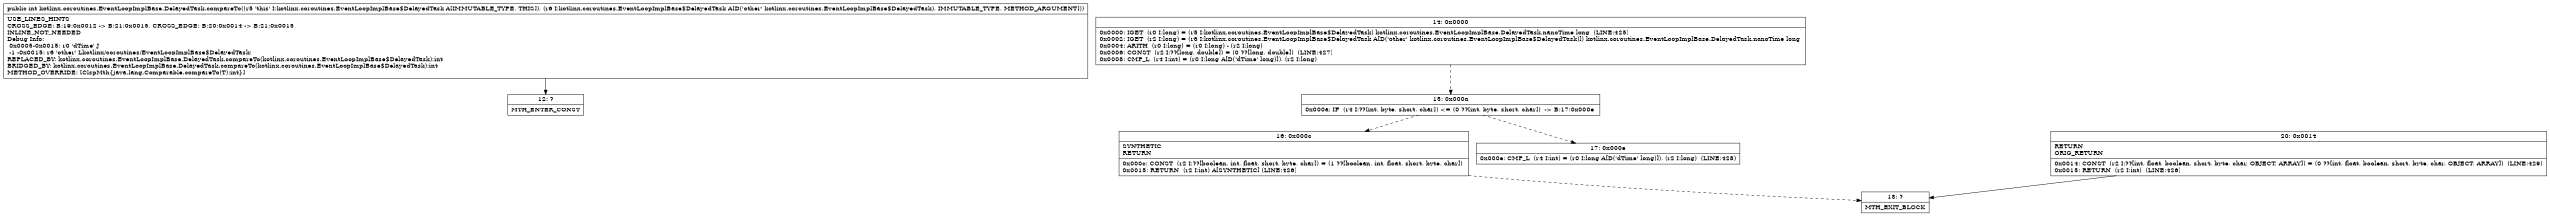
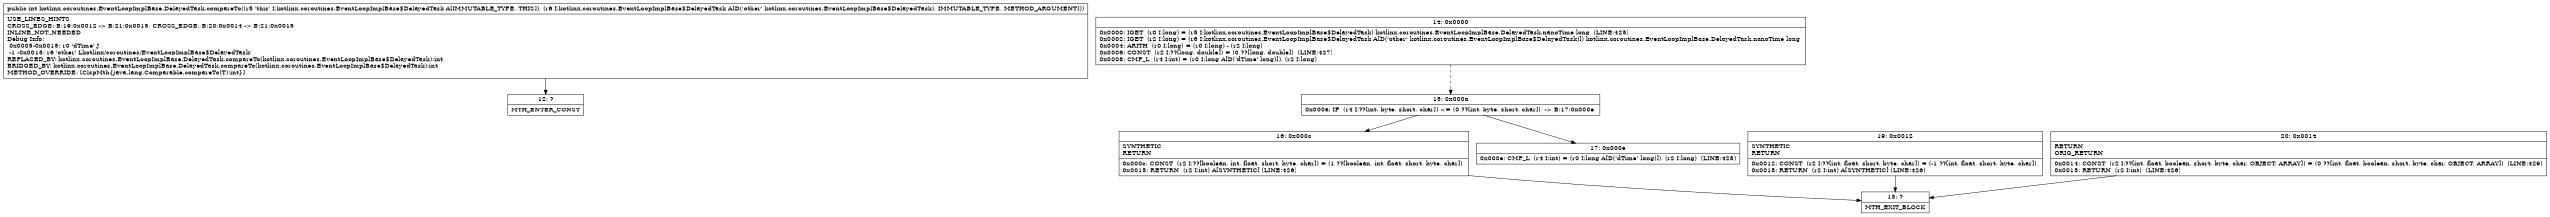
edge "15: 0x000a" -> "16: 0x000c": style dashed -> solid
edge "15: 0x000a" -> "17: 0x000e": style dashed -> solid
node "19: 0x0012": added
edge "16: 0x000c" -> "13: ?": style dashed -> solid
